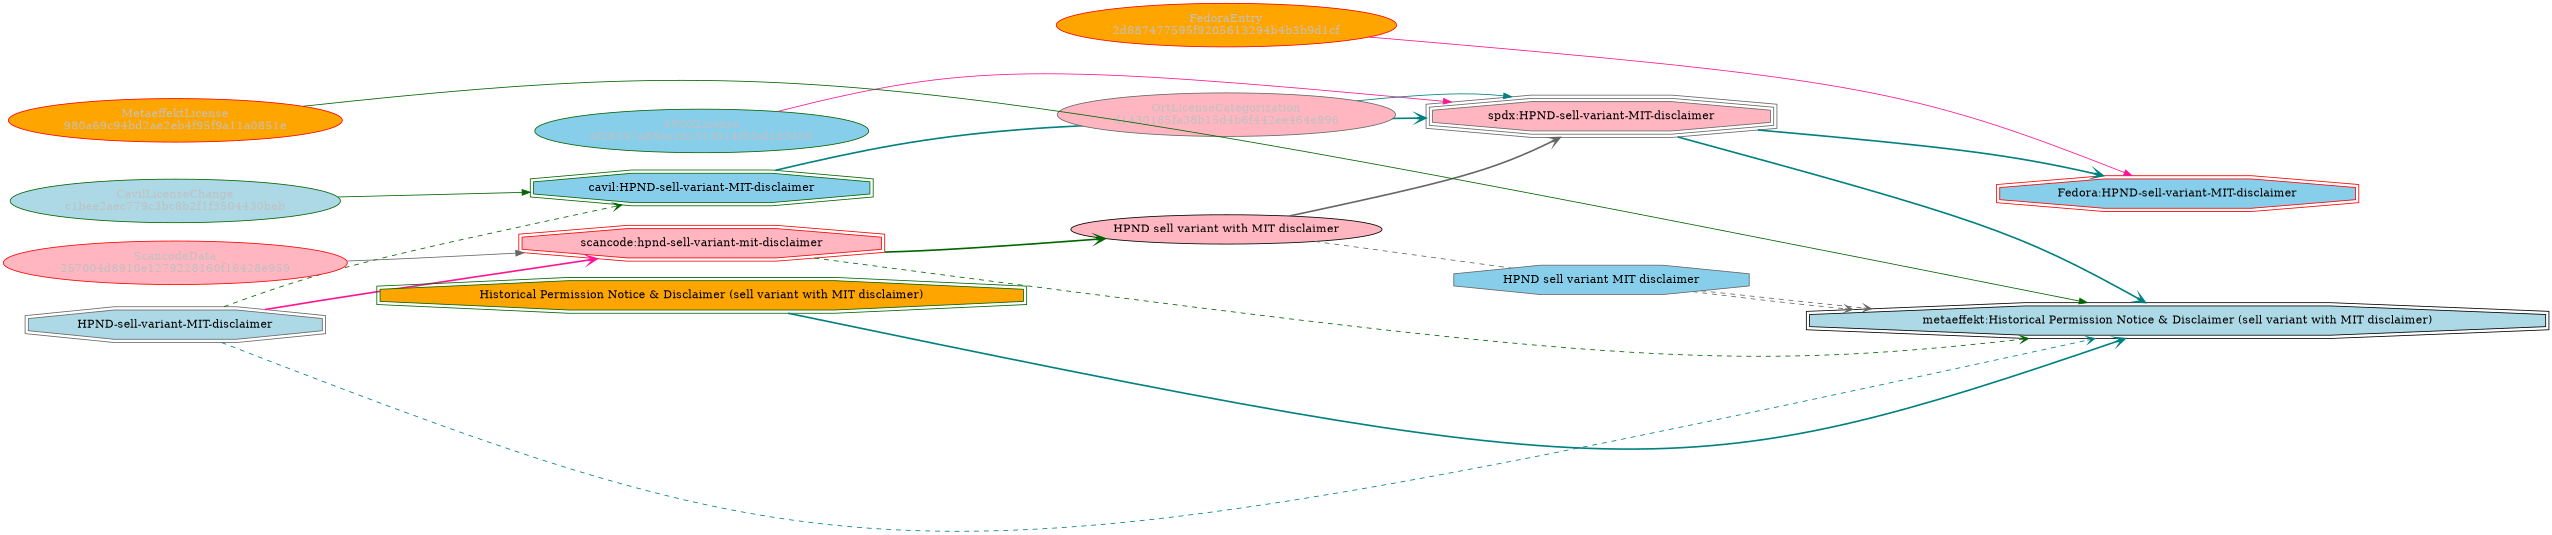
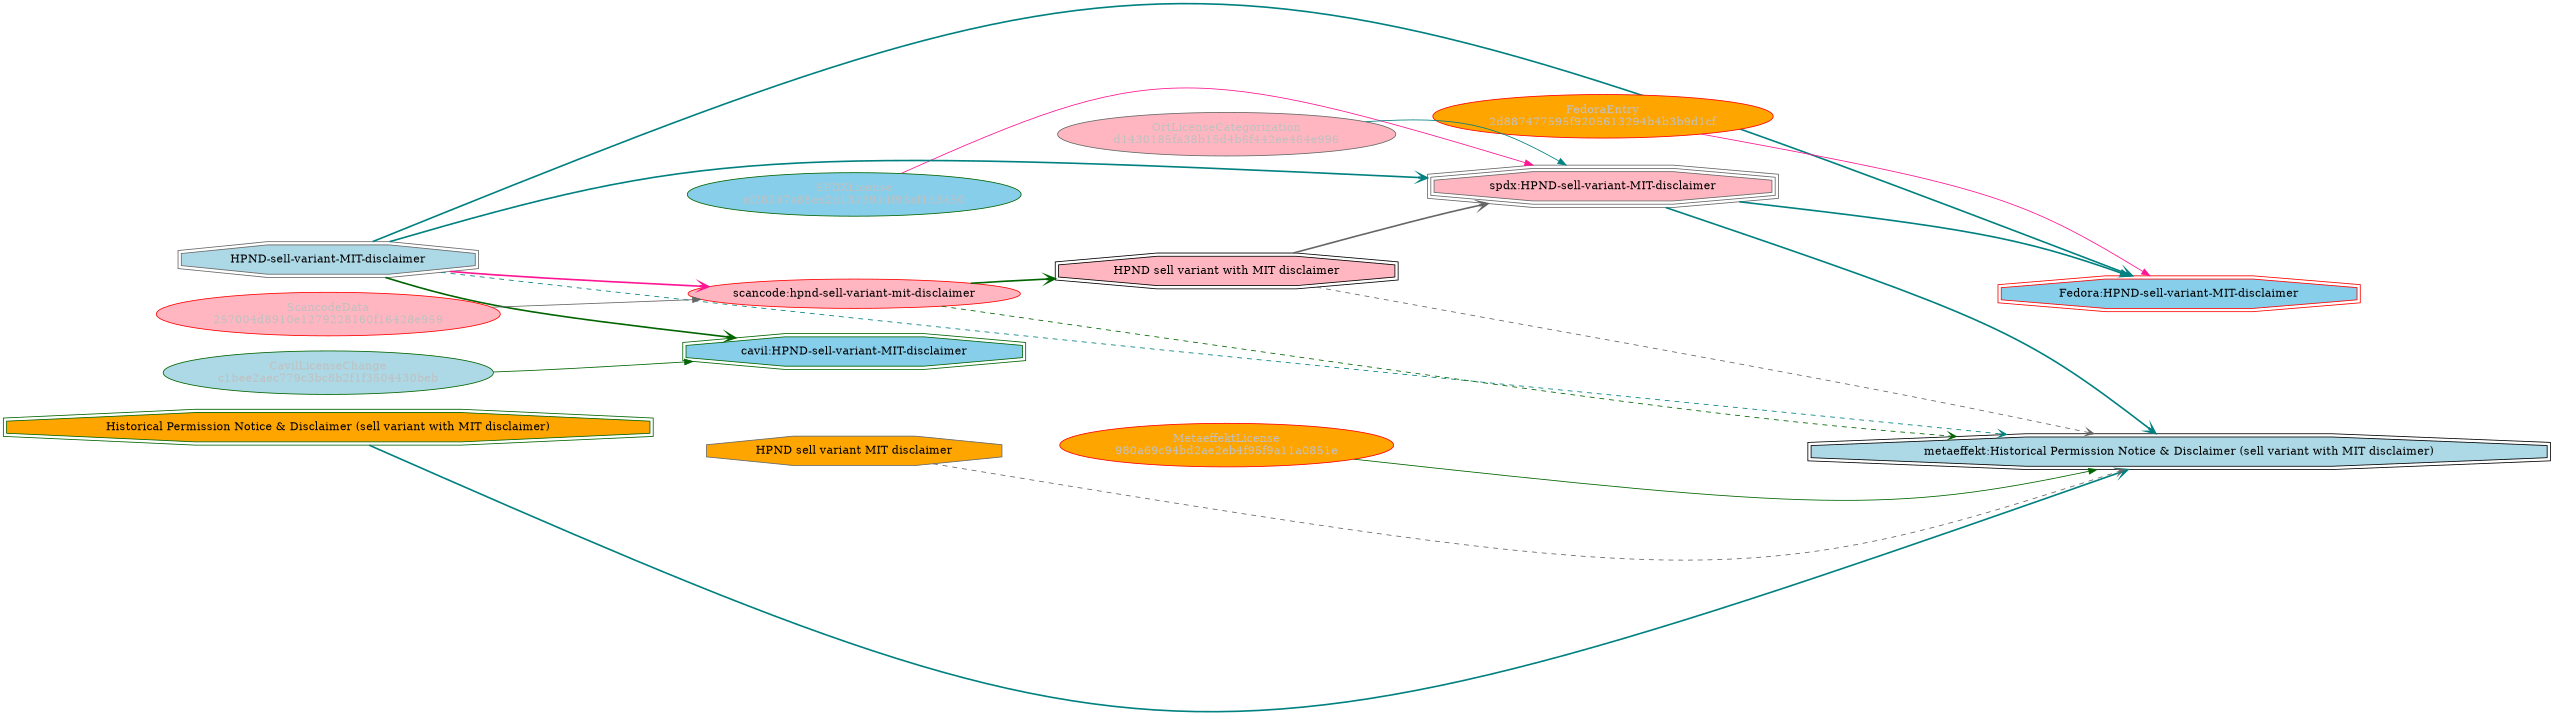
edge "HPND-sell-variant-MIT-disclaimer" -> "Fedora:HPND-sell-variant-MIT-disclaimer": added
edge "cavil:HPND-sell-variant-MIT-disclaimer" -> "spdx:HPND-sell-variant-MIT-disclaimer": now "HPND-sell-variant-MIT-disclaimer" -> "spdx:HPND-sell-variant-MIT-disclaimer"
edge "spdx:HPND-sell-variant-MIT-disclaimer" -> "Fedora:HPND-sell-variant-MIT-disclaimer": arrowhead vee -> normal
node "HPND sell variant with MIT disclaimer": shape ellipse -> doubleoctagon
node "scancode:hpnd-sell-variant-mit-disclaimer": shape doubleoctagon -> ellipse
edge "HPND-sell-variant-MIT-disclaimer" -> "cavil:HPND-sell-variant-MIT-disclaimer": style dashed -> bold
node "HPND sell variant MIT disclaimer": fillcolor skyblue -> orange
